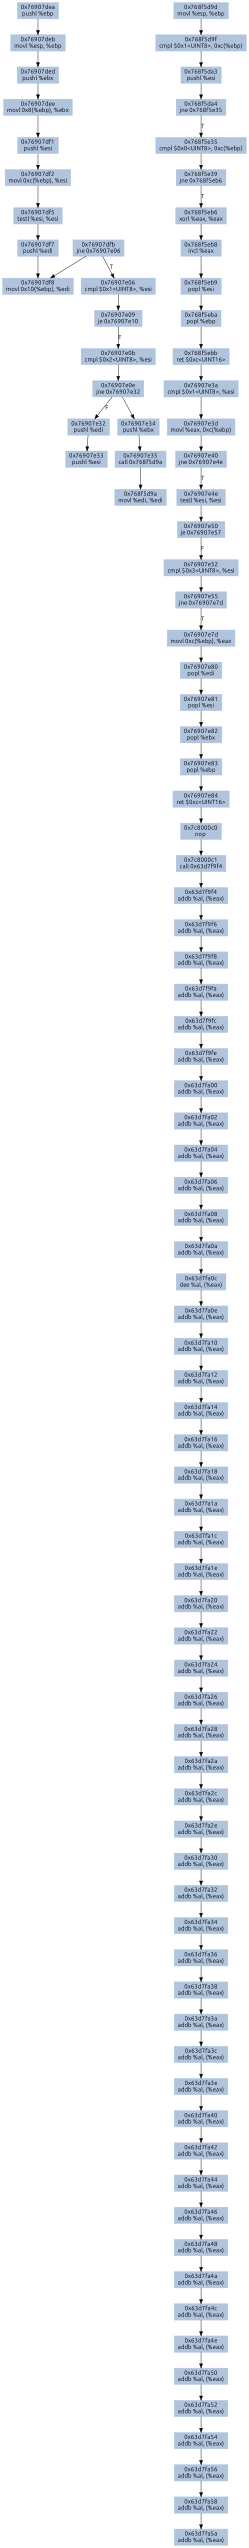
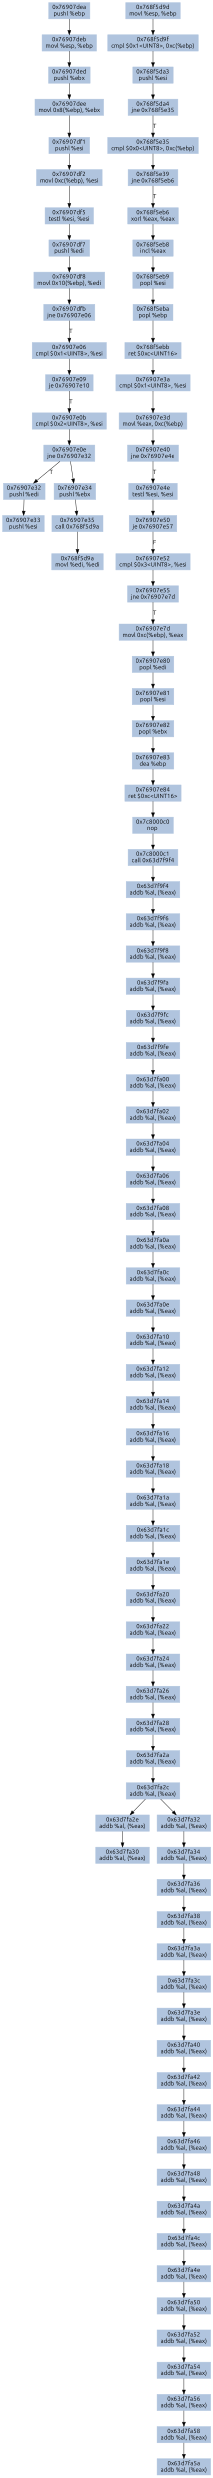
edge "0x76907dfb jne 0x76907e06" -> "0x76907df8 movl 0x10(%ebp), %edi": reversed
edge "0x76907e09 je 0x76907e10" -> "0x76907e0b cmpl $0x2<UINT8>, %esi": label "F" -> "T"
edge "0x76907e0e jne 0x76907e32" -> "0x76907e32 pushl %edi": label "F" -> "T"
node "0x76907e83 popl %ebp": label "0x76907e83 popl %ebp" -> "0x76907e83 dea %ebp"
node "0x63d7fa0c dee %al, (%eax)": label "0x63d7fa0c dee %al, (%eax)" -> "0x63d7fa0c addb %al, (%eax)"
edge "0x63d7fa30 addb %al, (%eax)" -> "0x63d7fa32 addb %al, (%eax)": now "0x63d7fa2c addb %al, (%eax)" -> "0x63d7fa32 addb %al, (%eax)"
